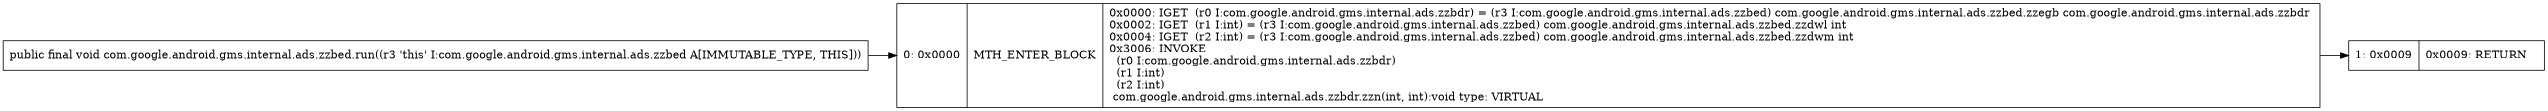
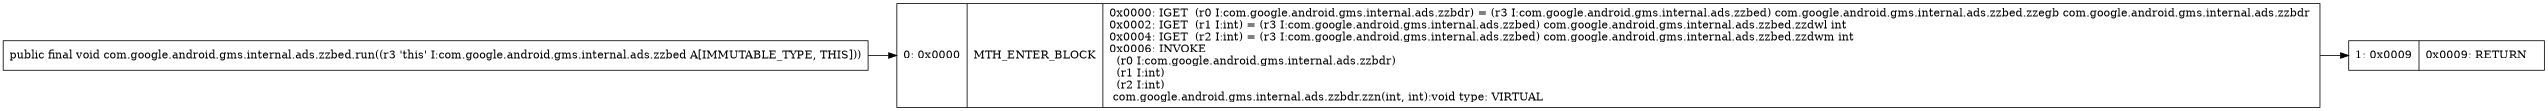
node "0: 0x0000": text "0x3006: INVOKE" -> "0x0006: INVOKE"
